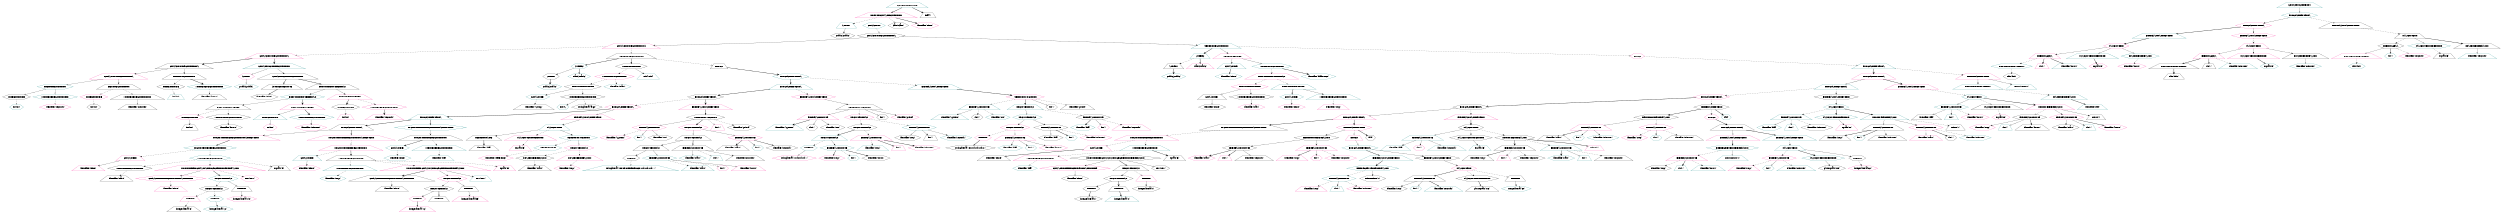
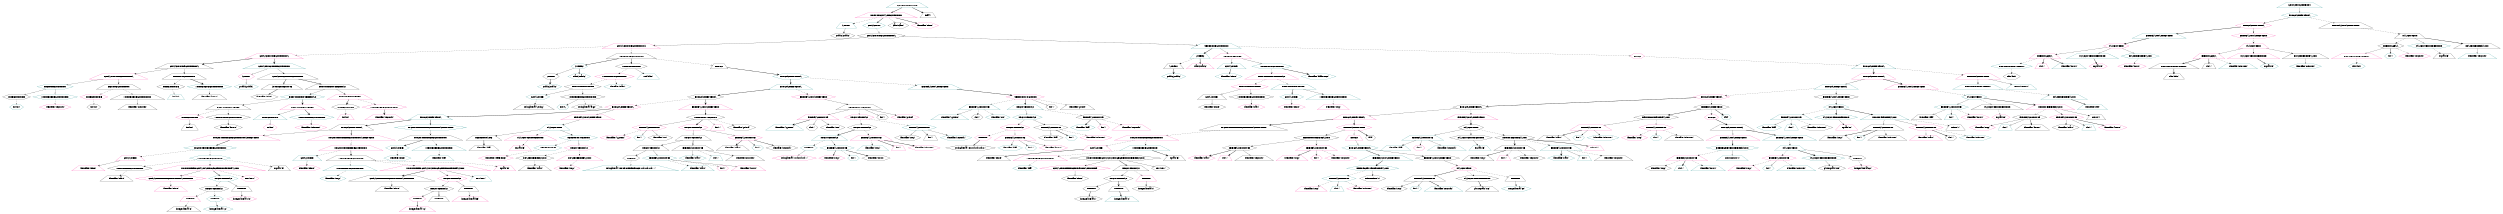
edge "NORMALCLASSDECLARATION" -> "CLASSBODY": added
node "void(void)": label "void(void)" -> "void(this)"
node "identifier(String)": label "identifier(String)" -> "stringliteral(String)"
